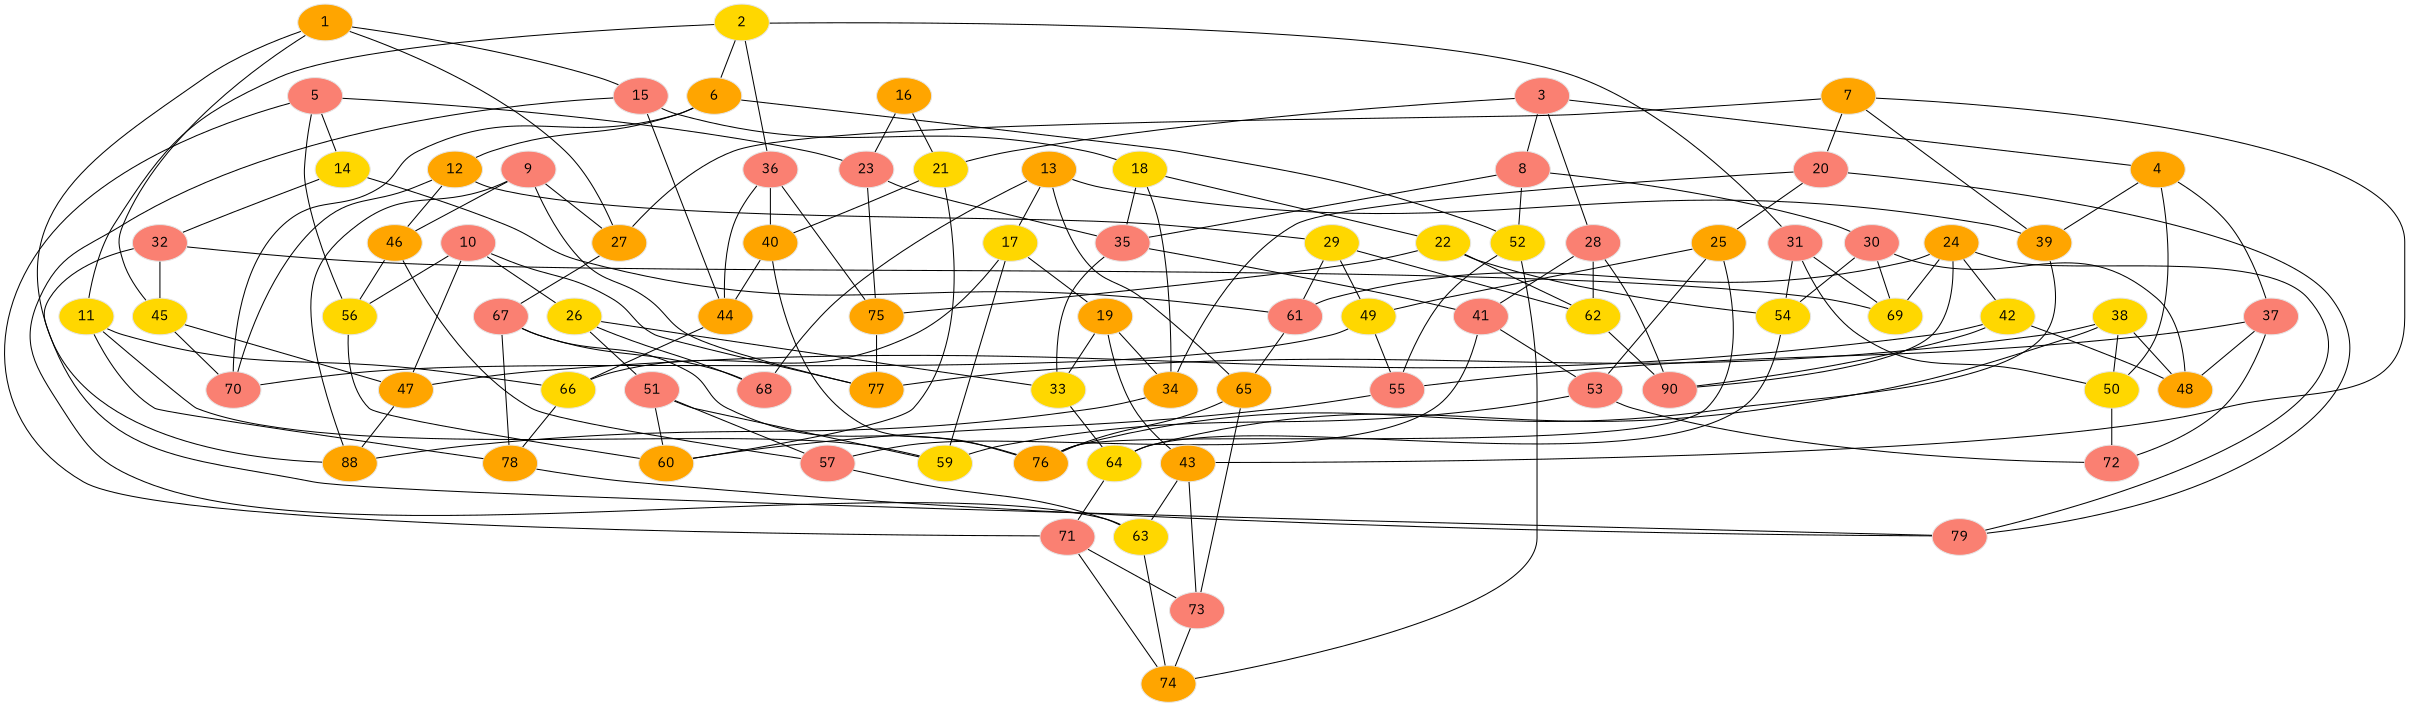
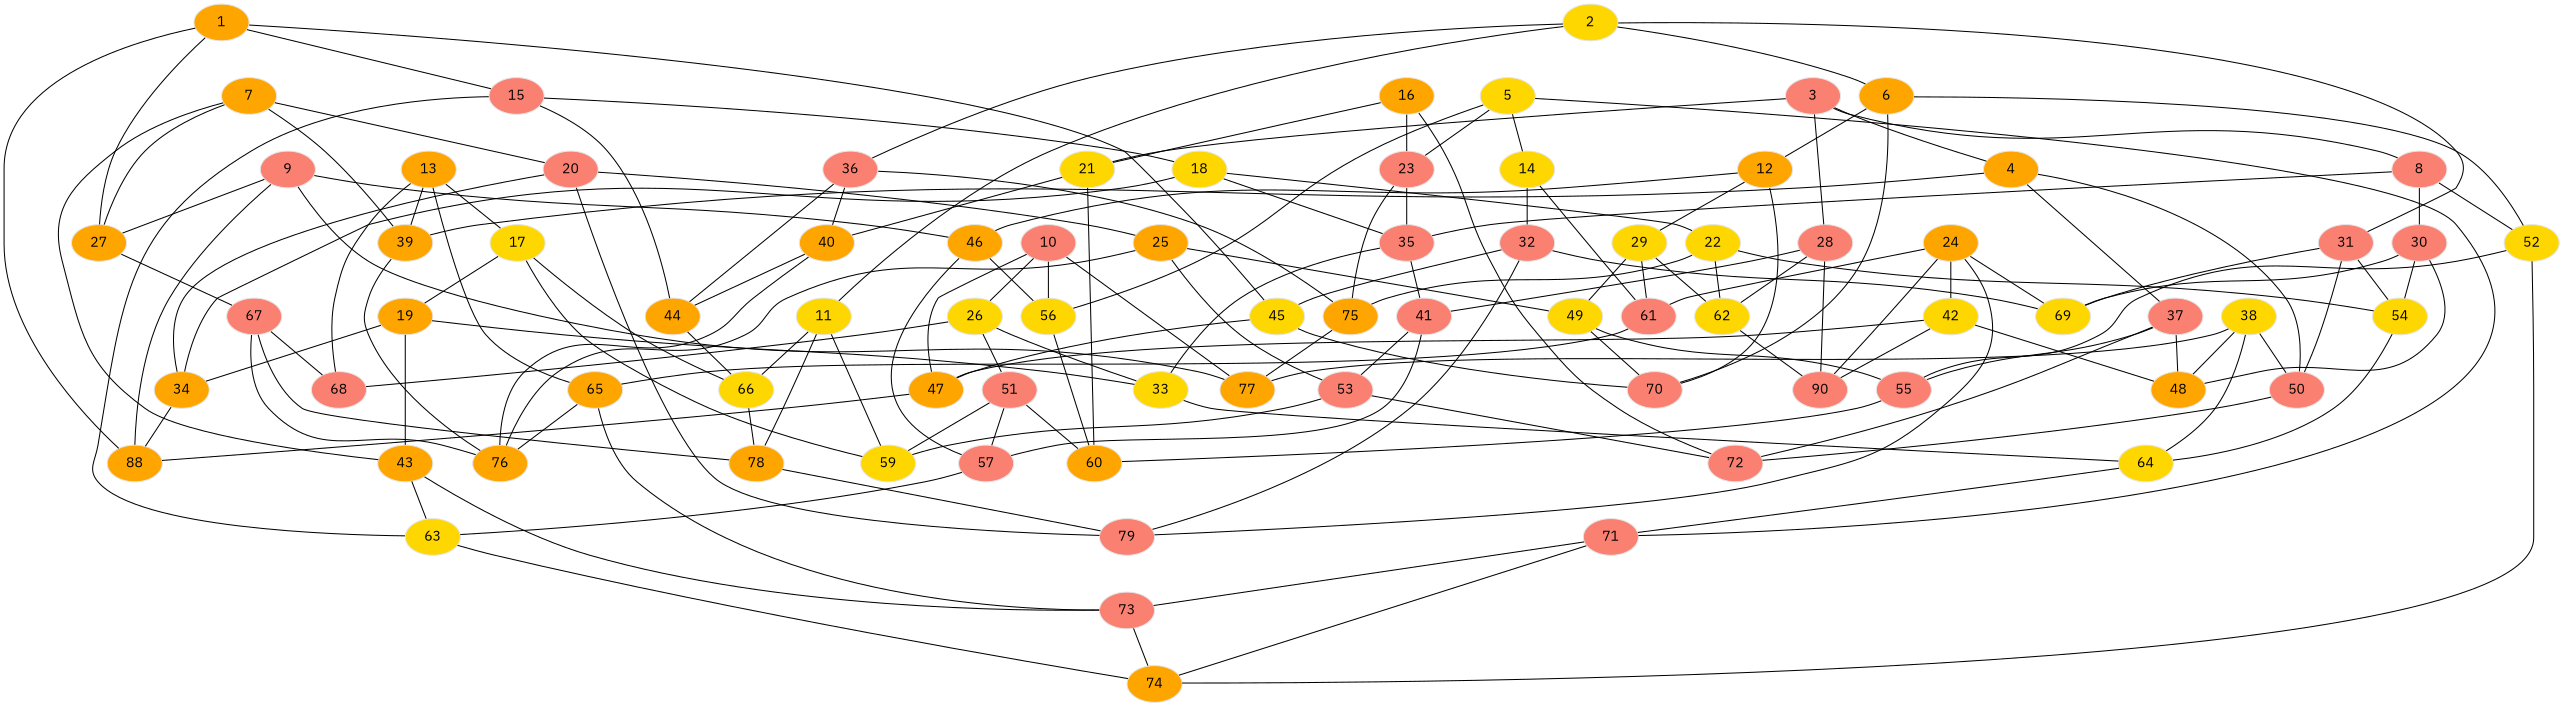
node "5": fillcolor salmon -> gold
edge "16" -- "72": added
node "50": fillcolor gold -> salmon
